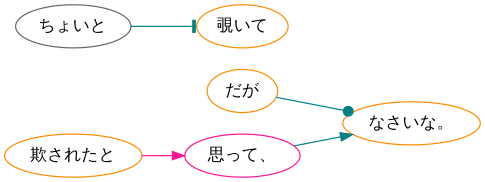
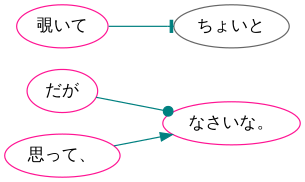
edge "ちょいと" -> "覗いて": reversed
node "覗いて": color darkorange -> deeppink
node "だが": color darkorange -> deeppink
node "なさいな。": color darkorange -> deeppink
node "欺されたと": removed
